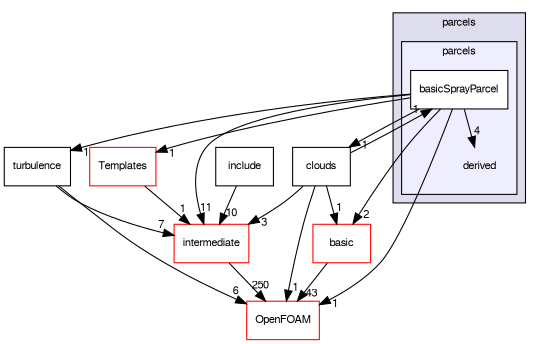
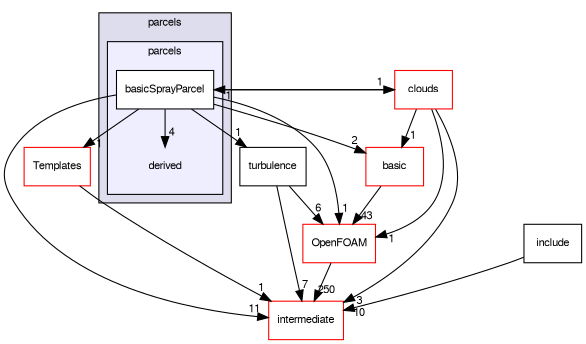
node "clouds": color black -> red
edge "intermediate" -> "OpenFOAM": reversed
